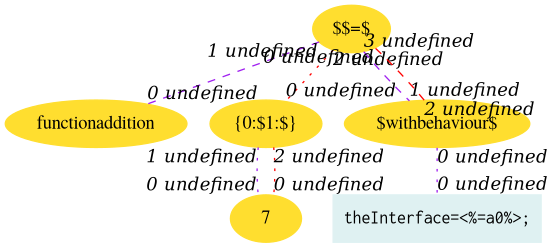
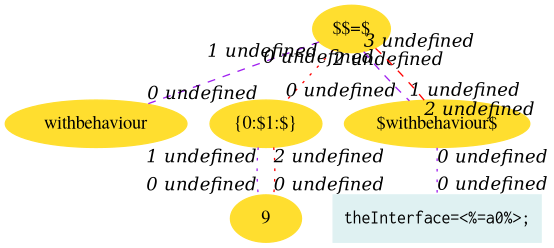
node "functionaddition": label "functionaddition" -> "withbehaviour"
node "7": label "7" -> "9"
